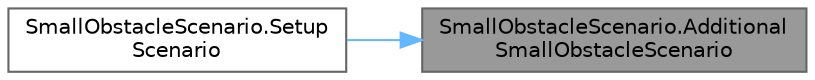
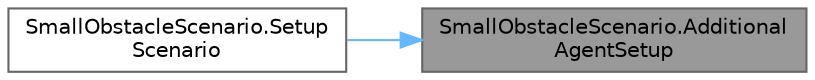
node "SmallObstacleScenario.Additional SmallObstacleScenario": label "SmallObstacleScenario.Additional SmallObstacleScenario" -> "SmallObstacleScenario.Additional AgentSetup"
